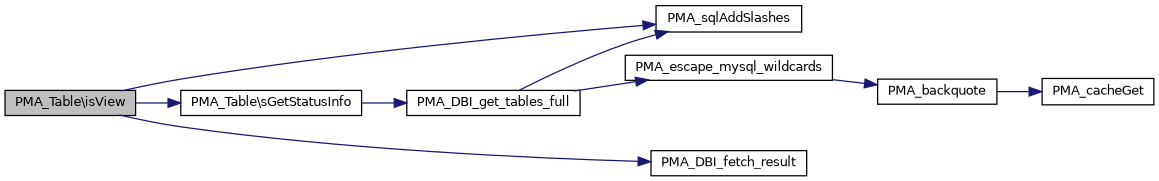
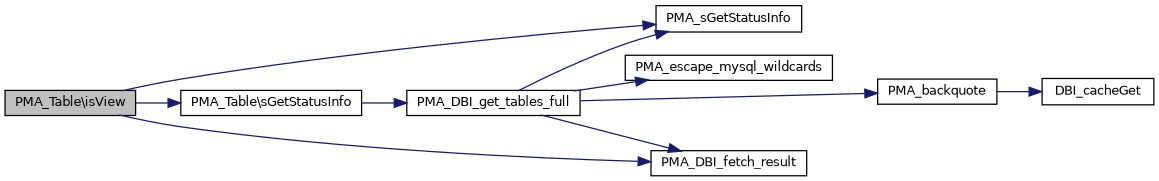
node "PMA_sqlAddSlashes": label "PMA_sqlAddSlashes" -> "PMA_sGetStatusInfo"
edge "PMA_escape_mysql_wildcards" -> "PMA_backquote": now "PMA_DBI_get_tables_full" -> "PMA_backquote"
node "PMA_cacheGet": label "PMA_cacheGet" -> "DBI_cacheGet"
edge "PMA_DBI_get_tables_full" -> "PMA_DBI_fetch_result": added
